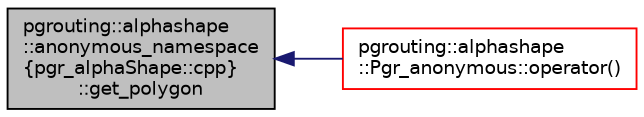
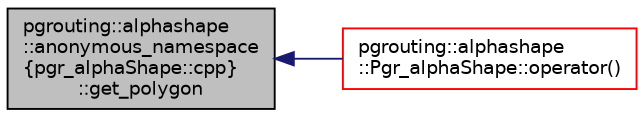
node "pgrouting::alphashape ::Pgr_anonymous::operator()": label "pgrouting::alphashape ::Pgr_anonymous::operator()" -> "pgrouting::alphashape ::Pgr_alphaShape::operator()"
